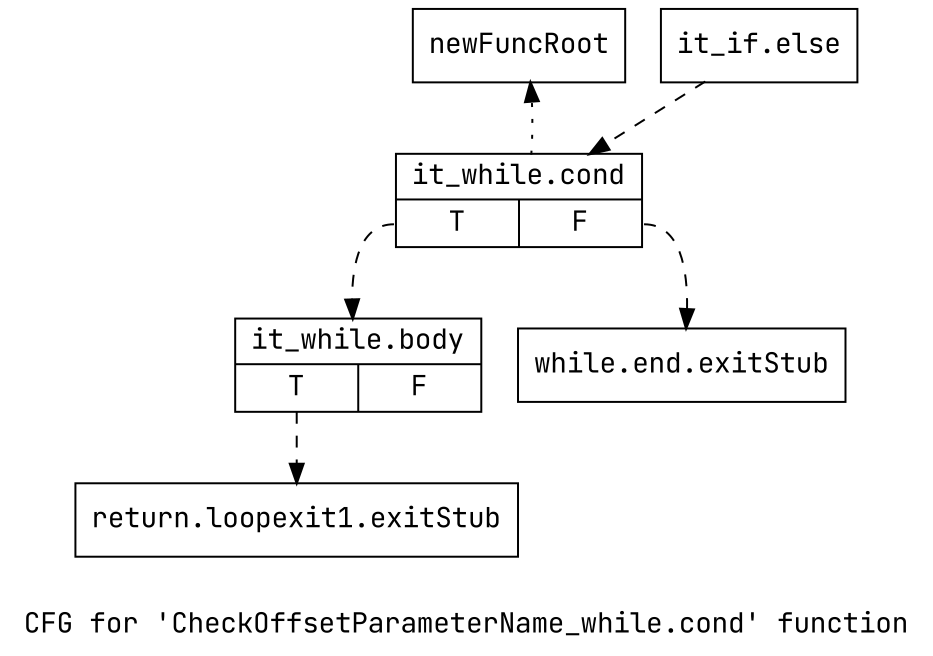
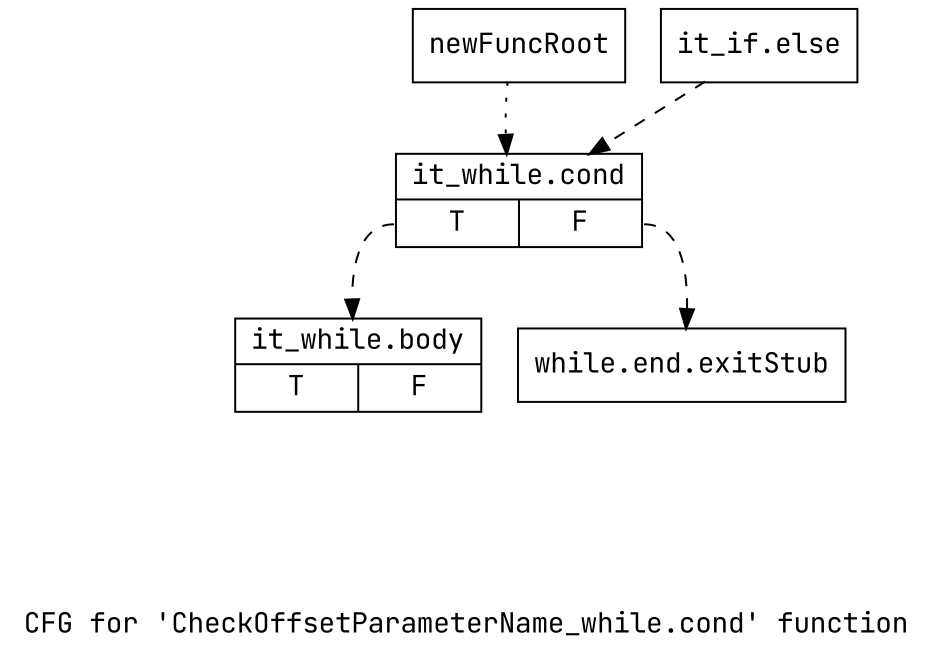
edge "it_while.cond" -> "newFuncRoot": reversed
node "return.loopexit1.exitStub": removed
